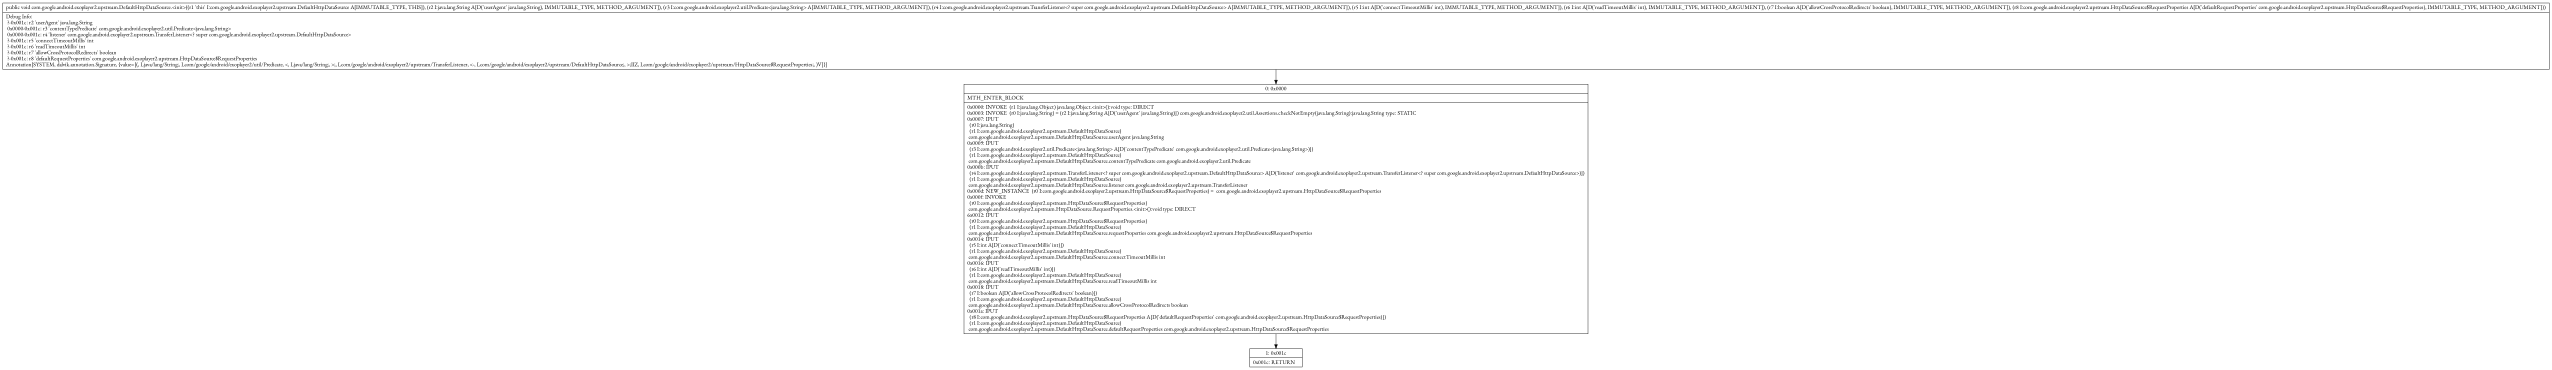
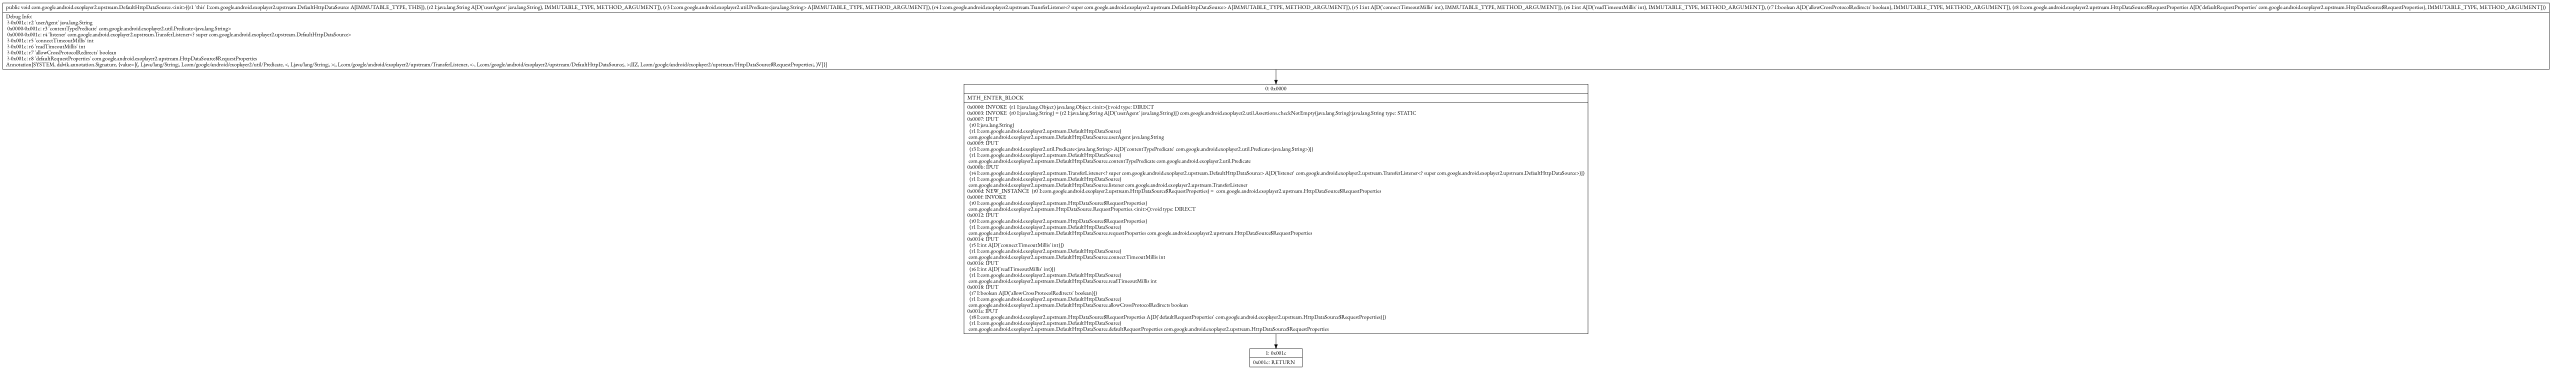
node "0: 0x0000": text "6x0012: IPUT" -> "0x0012: IPUT"
